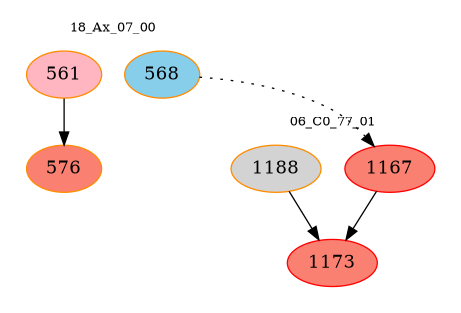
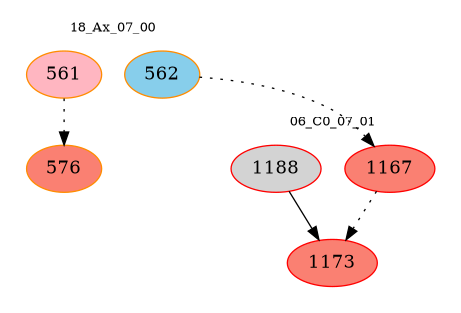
node "568": label "568" -> "562"
edge "561" -> "576": style solid -> dotted
cluster "06_C0_77_01": label "06_C0_77_01" -> "06_C0_07_01"
node "1188": color darkorange -> red
edge "1167" -> "1173": style solid -> dotted
